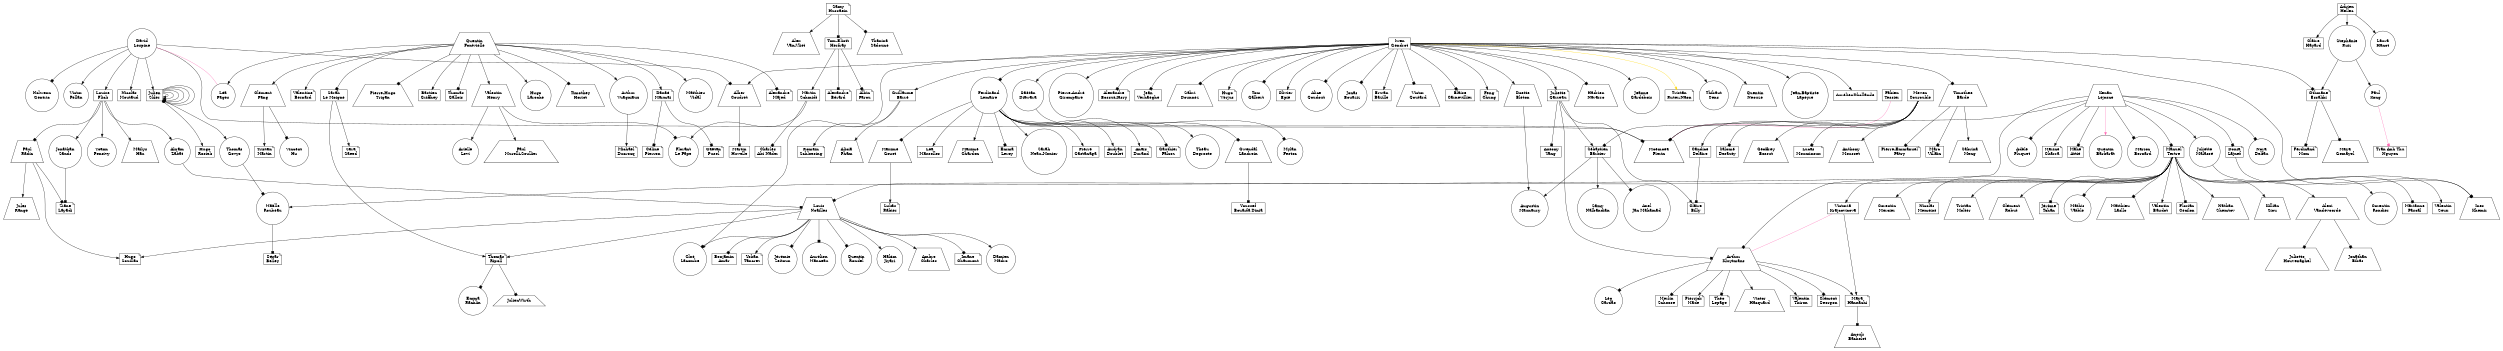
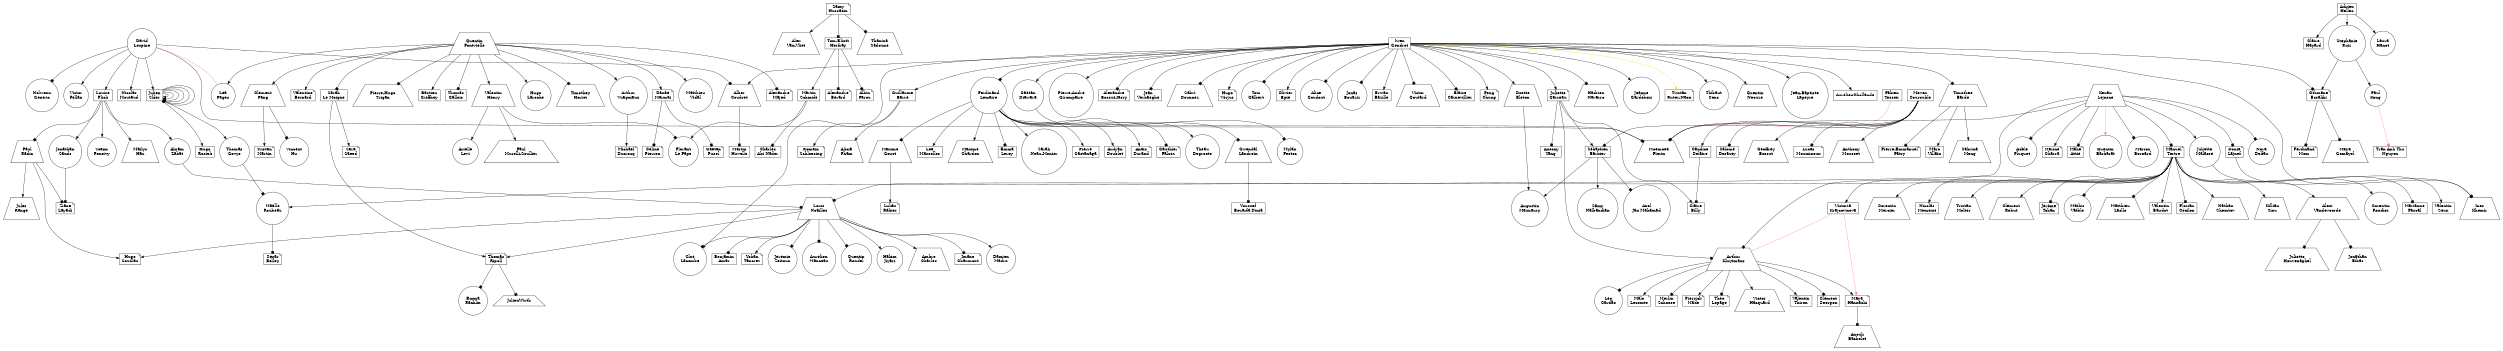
edge "Timothee Barde" -> "Marc Villain": arrowhead box -> normal
edge "Victoria Krajcovicova" -> "Maya Hannachi": color black -> hotpink
node "Malo Lecomte": added
